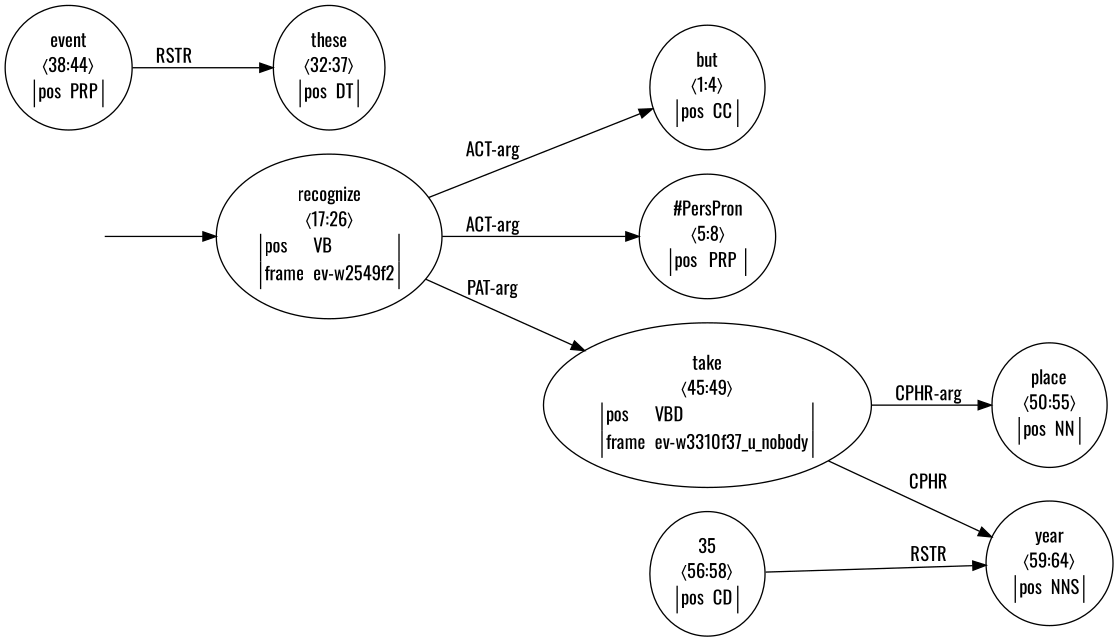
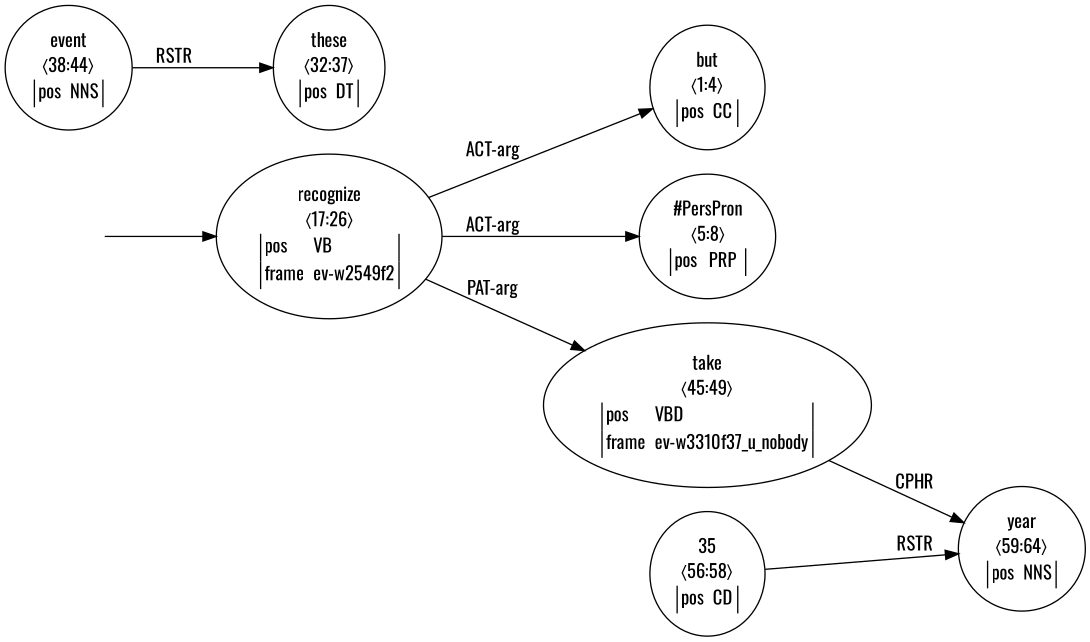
node "event": text "PRP" -> "NNS"
node "place": removed
